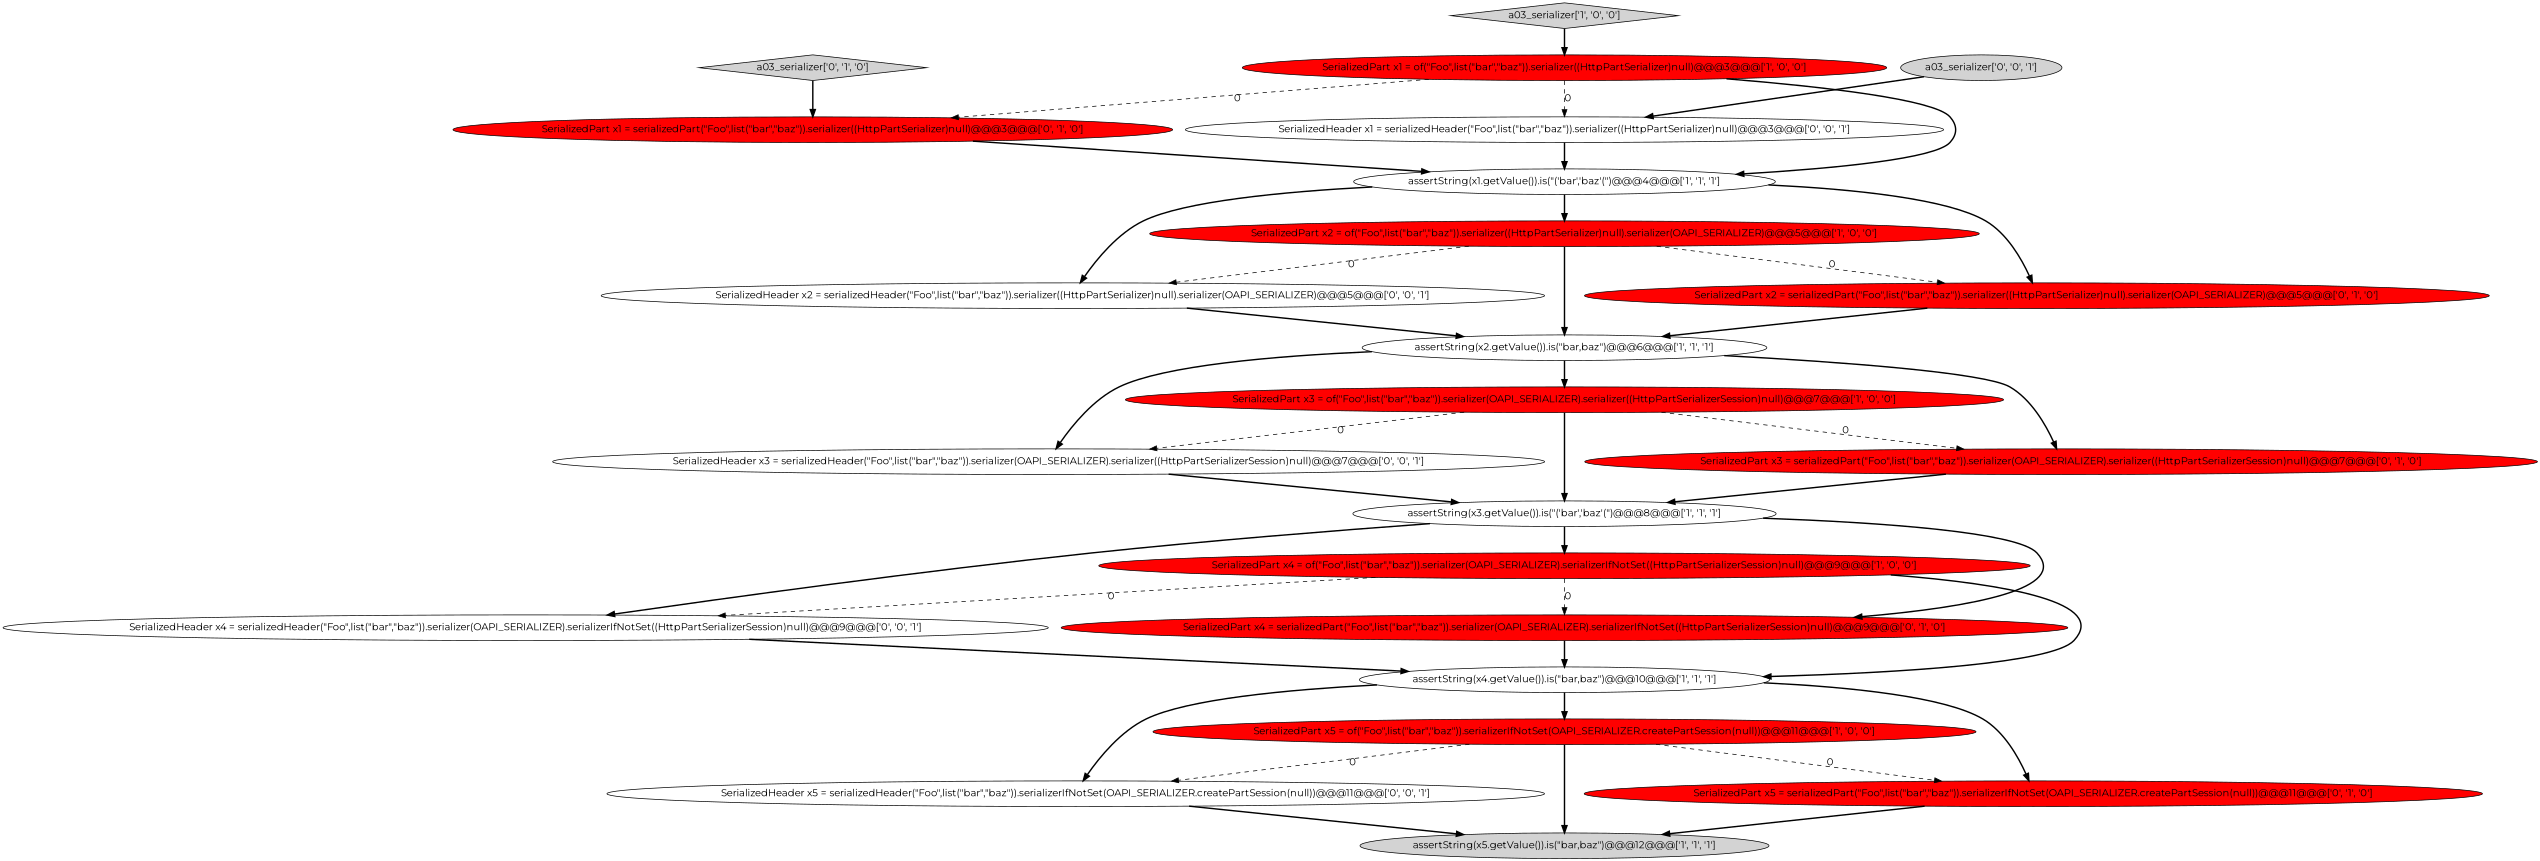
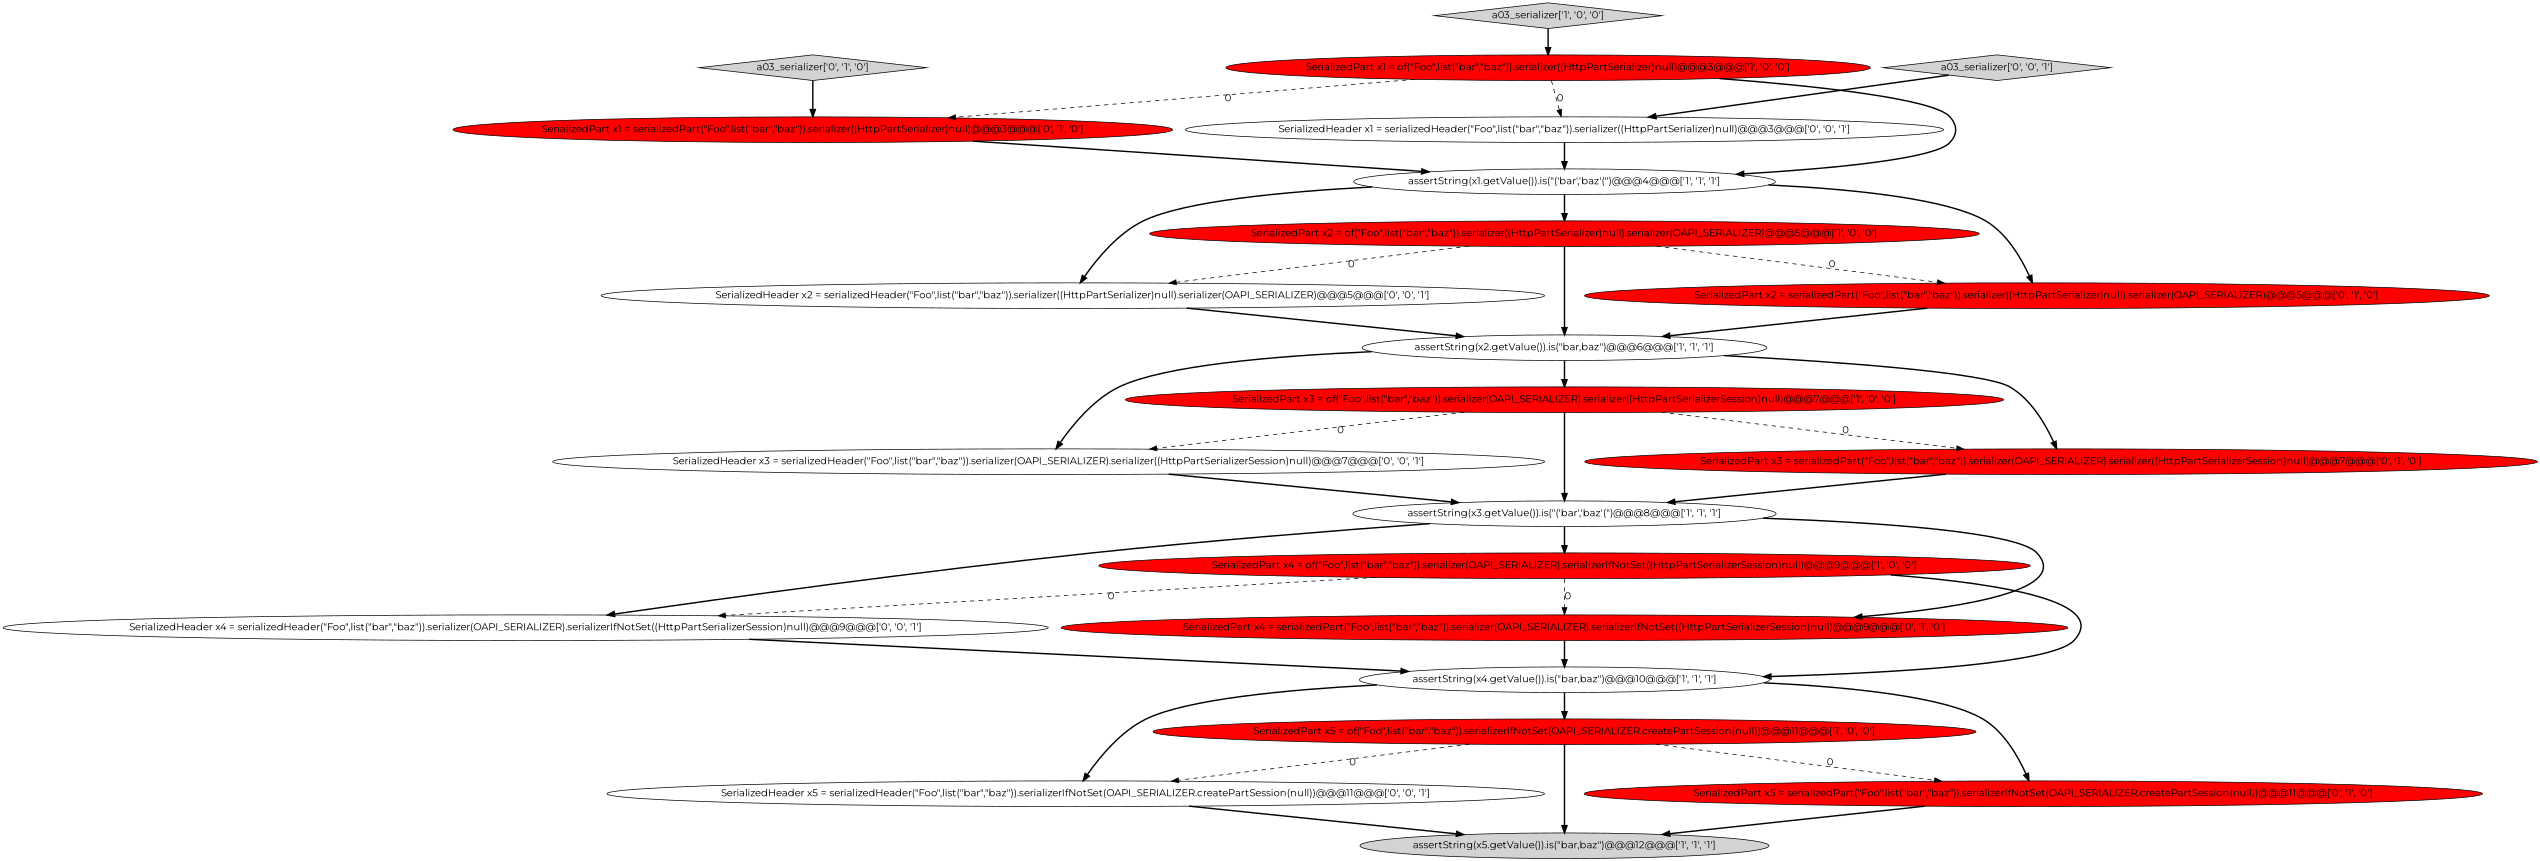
node "a03_serializer['0', '0', '1']": shape ellipse -> diamond
